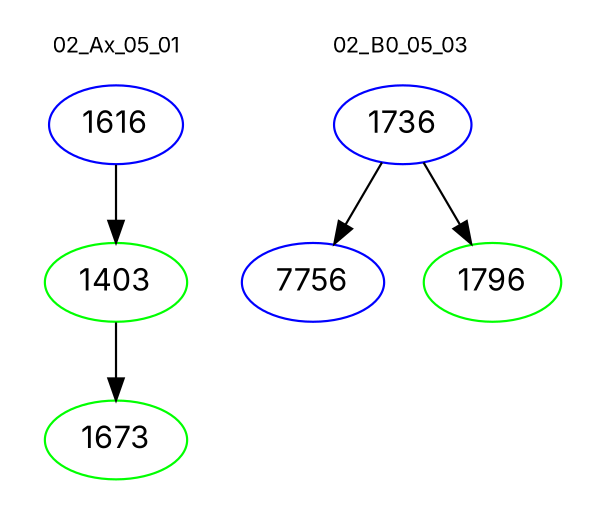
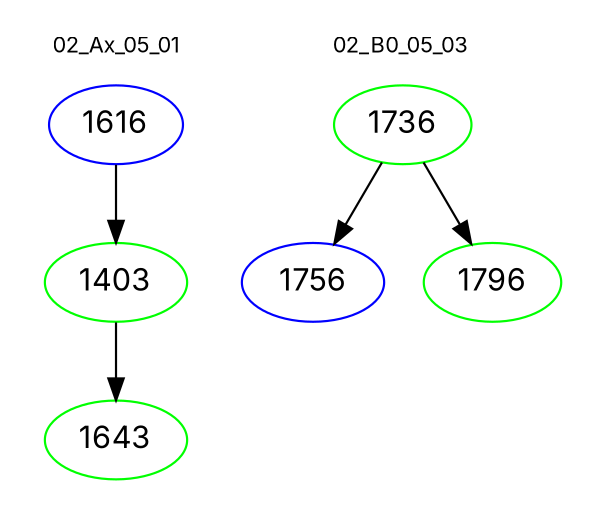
node "1736": color blue -> green
node "7756": label "7756" -> "1756"
node "1673": label "1673" -> "1643"
